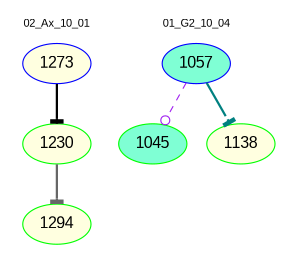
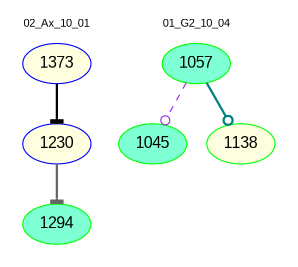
node "1273": label "1273" -> "1373"
node "1057": color blue -> green
edge "1057" -> "1138": arrowhead tee -> odot
node "1230": color green -> blue
node "1294": fillcolor lightyellow -> aquamarine
